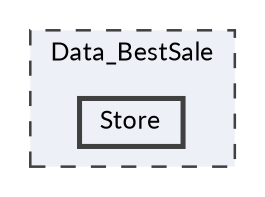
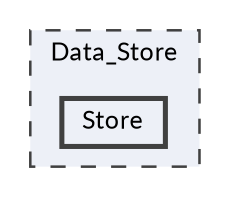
cluster "Data_BestSale": label "Data_BestSale" -> "Data_Store"
